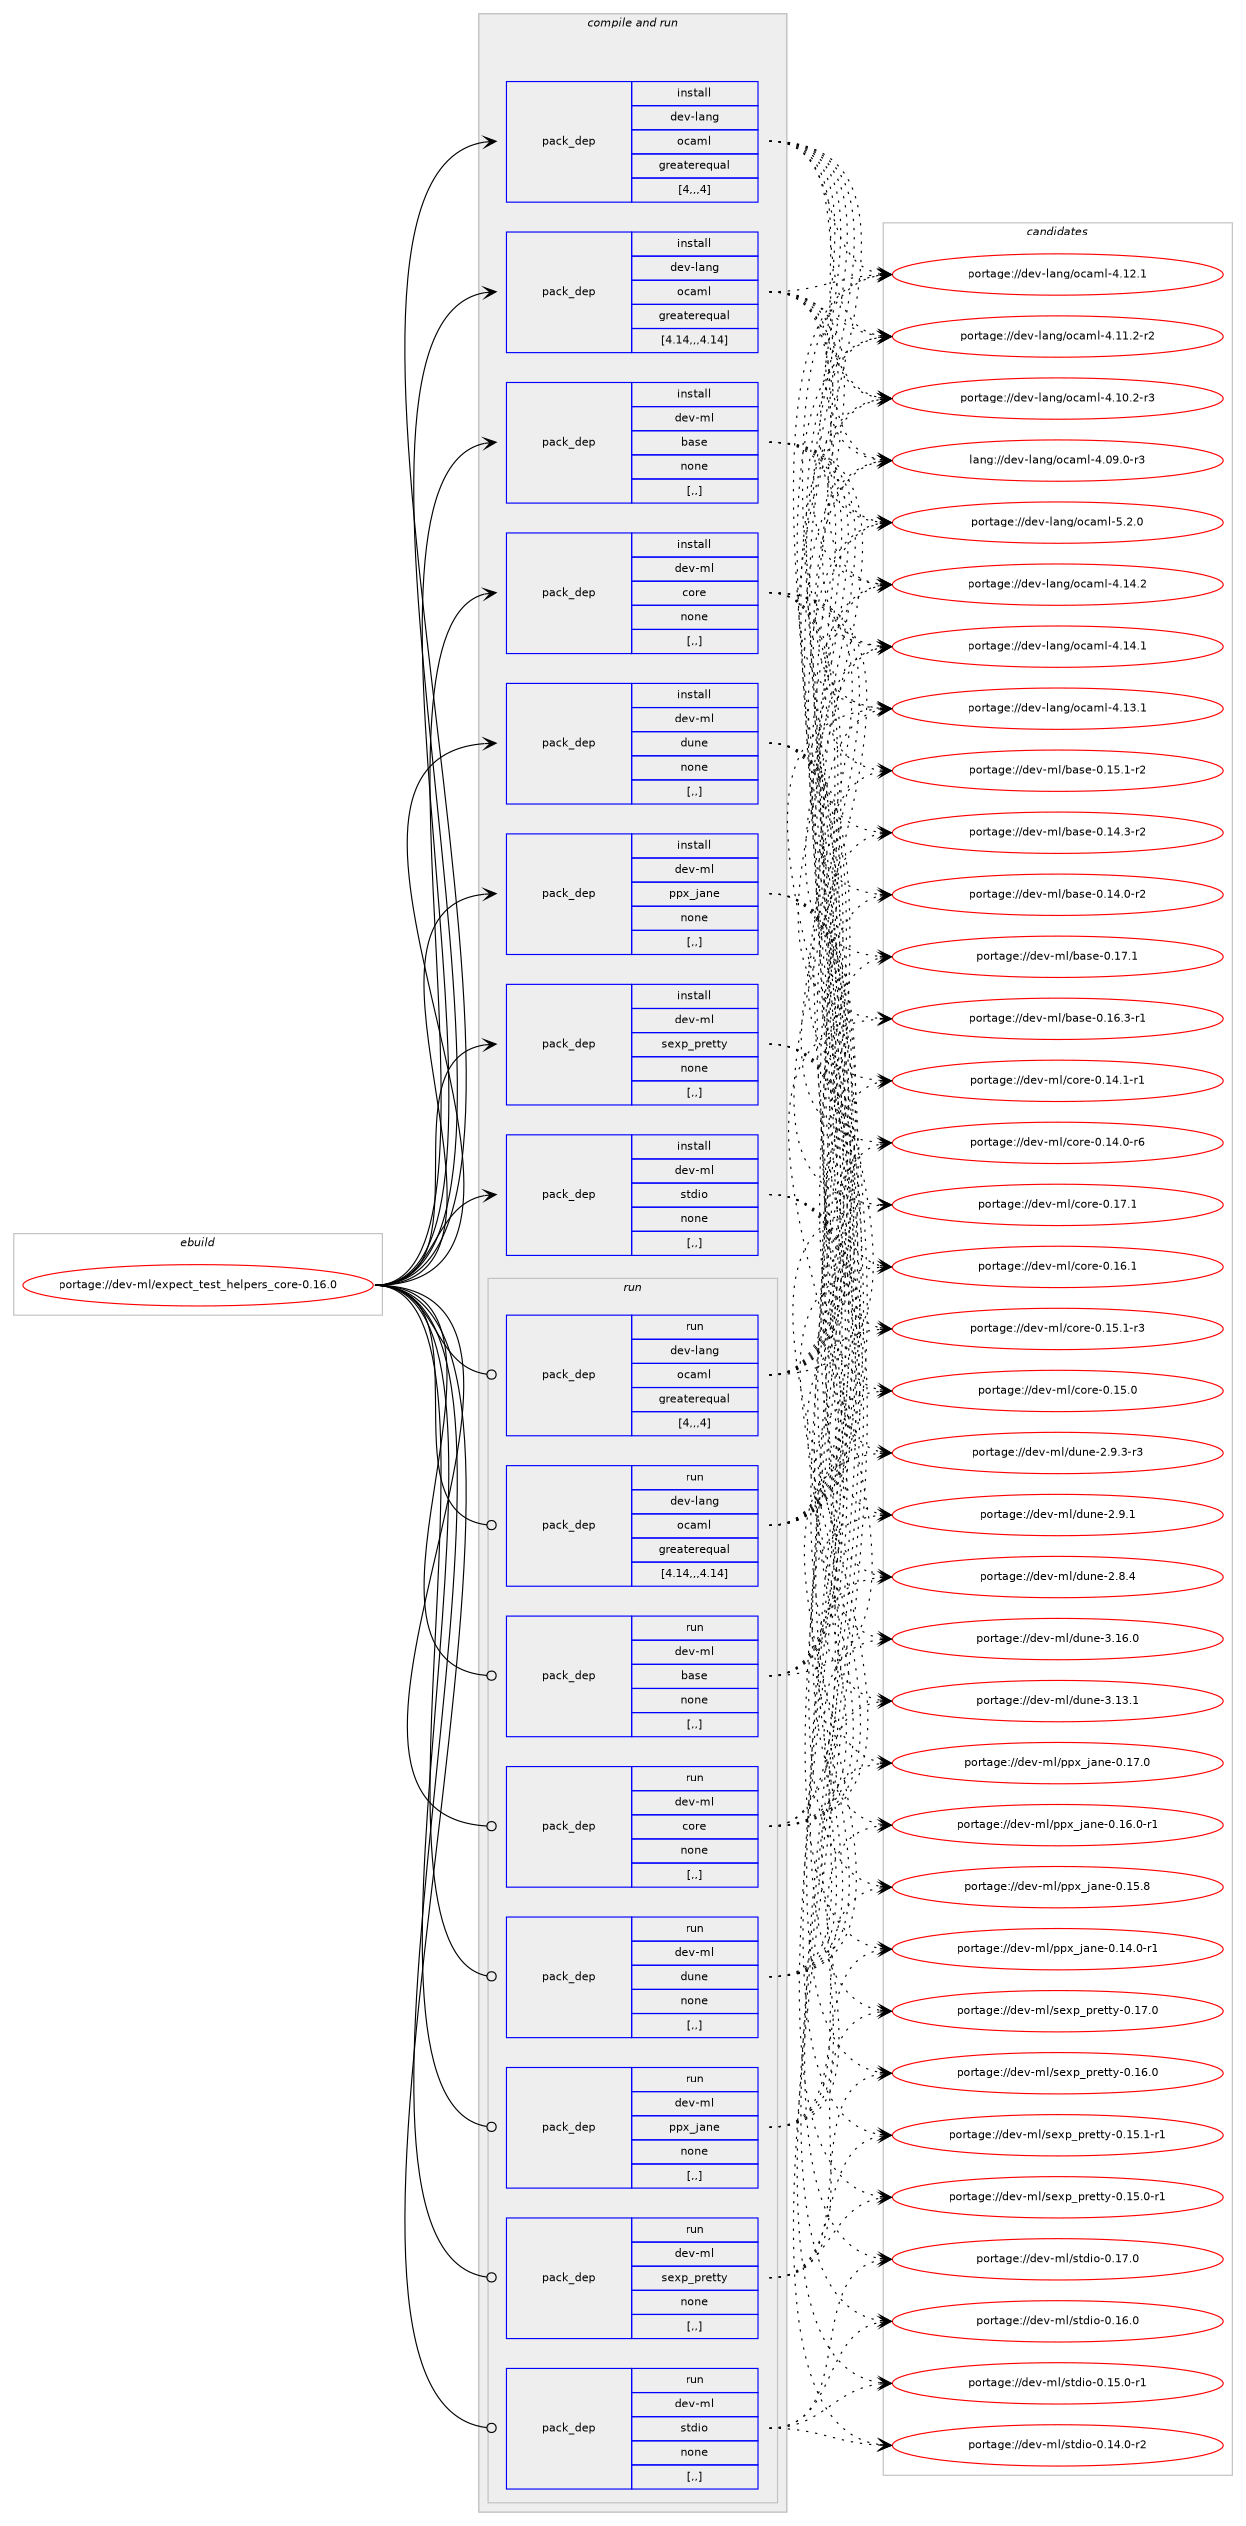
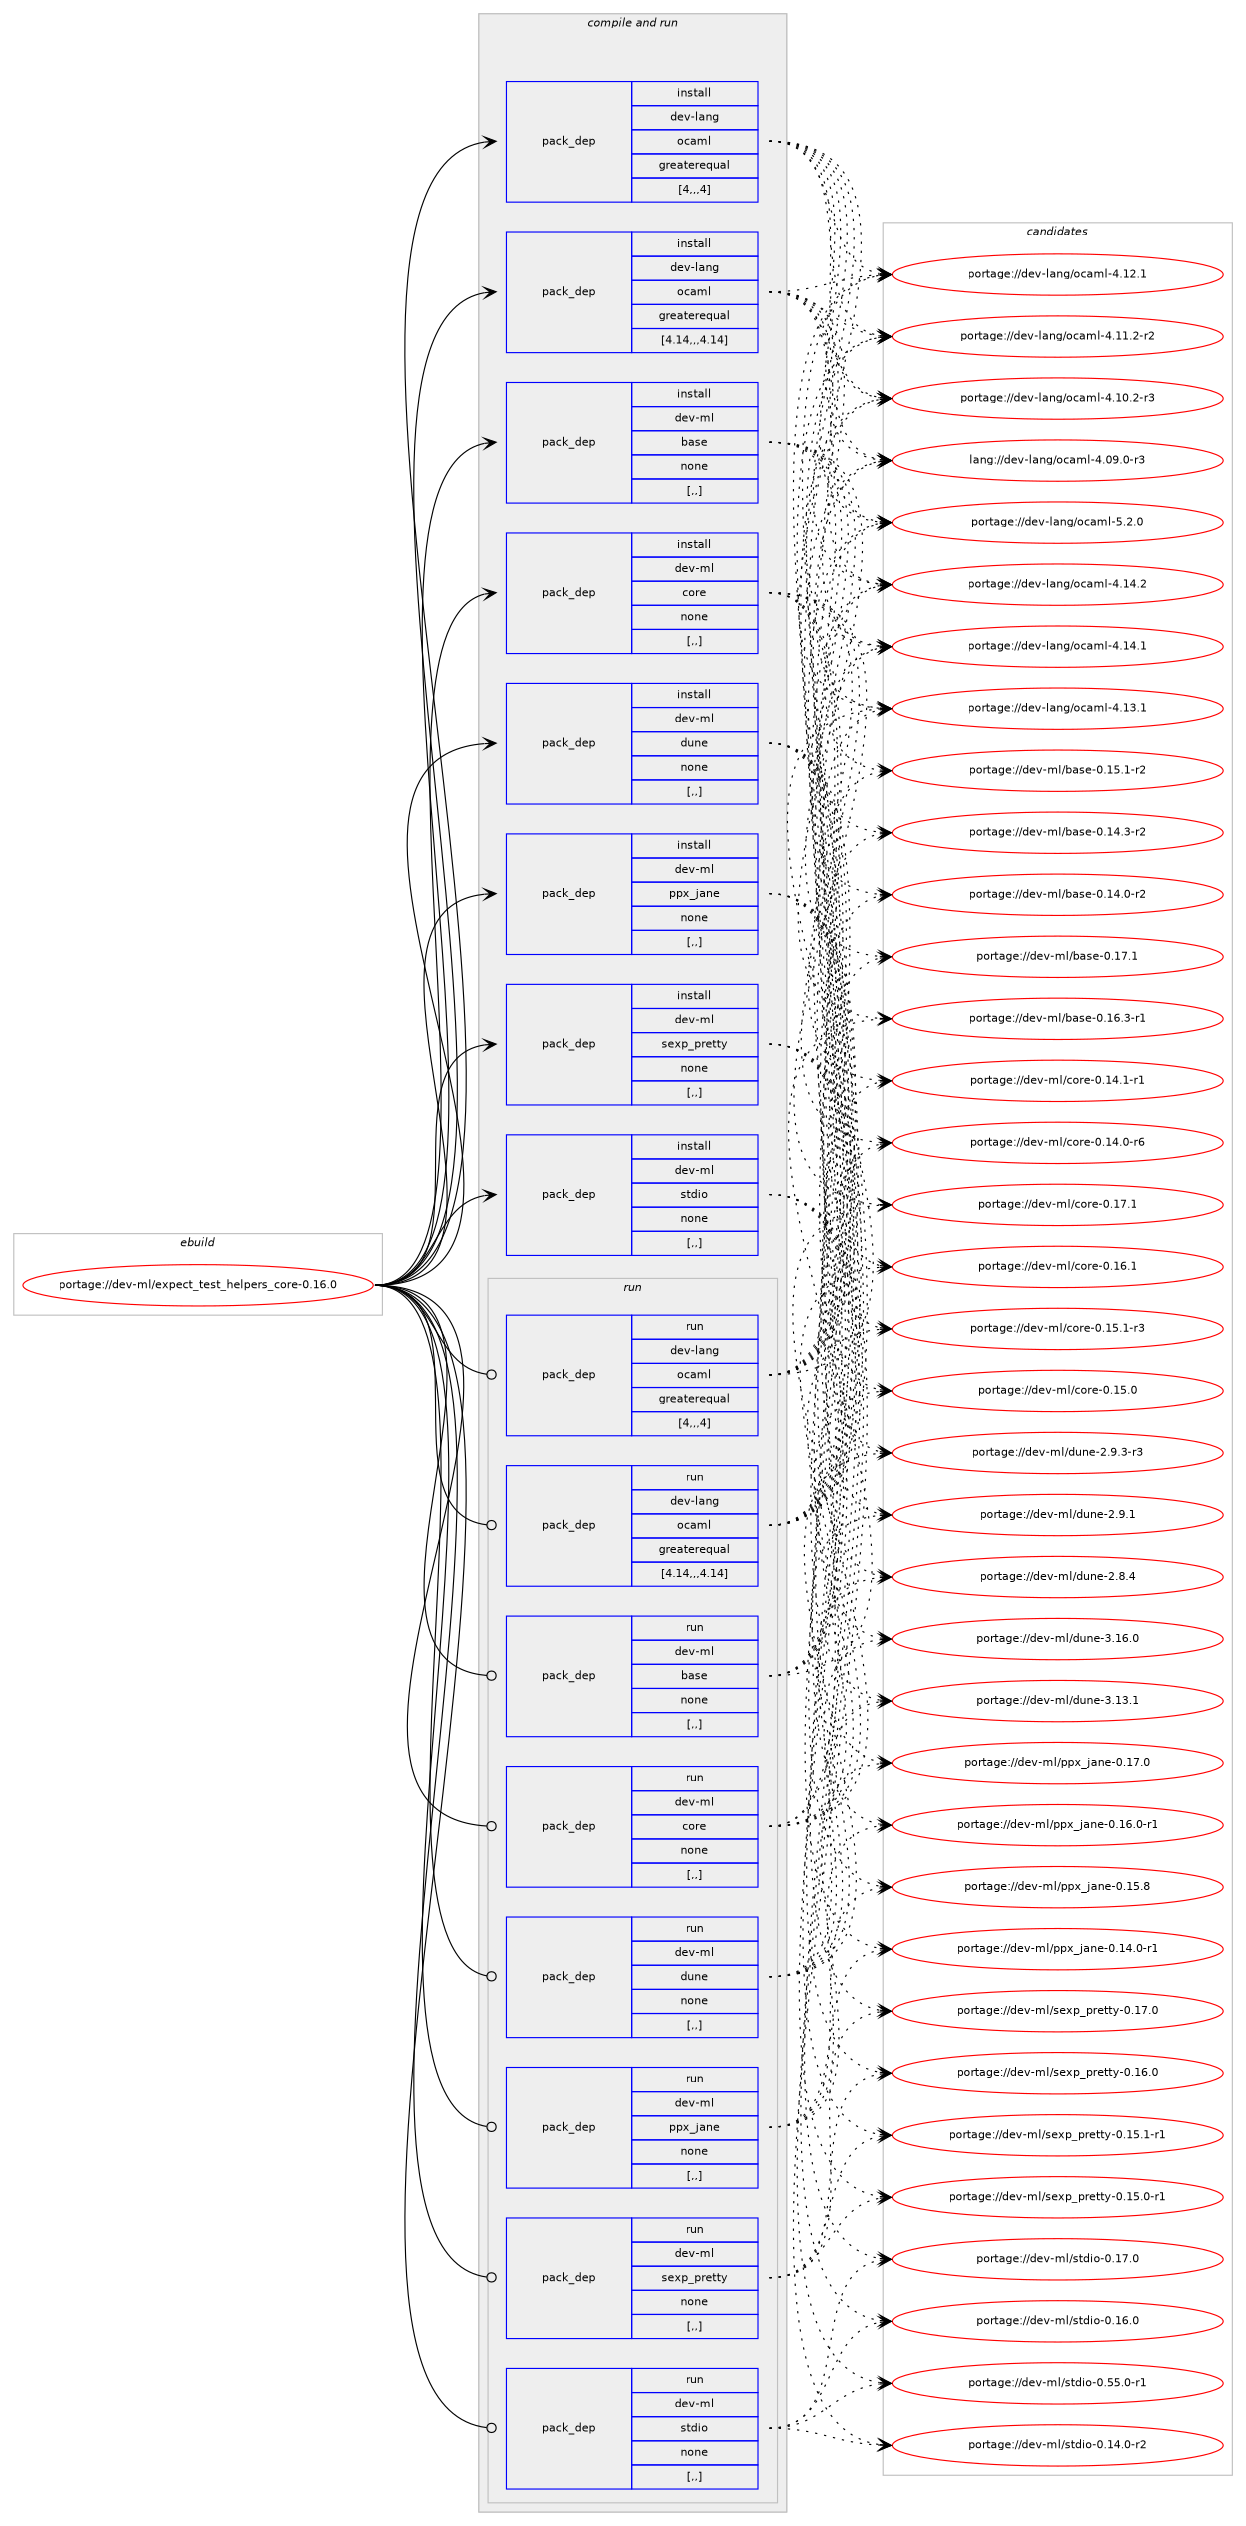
node "portage://dev-ml/stdio-0.15.0-r1": label "portage://dev-ml/stdio-0.15.0-r1" -> "portage://dev-ml/stdio-0.55.0-r1"
